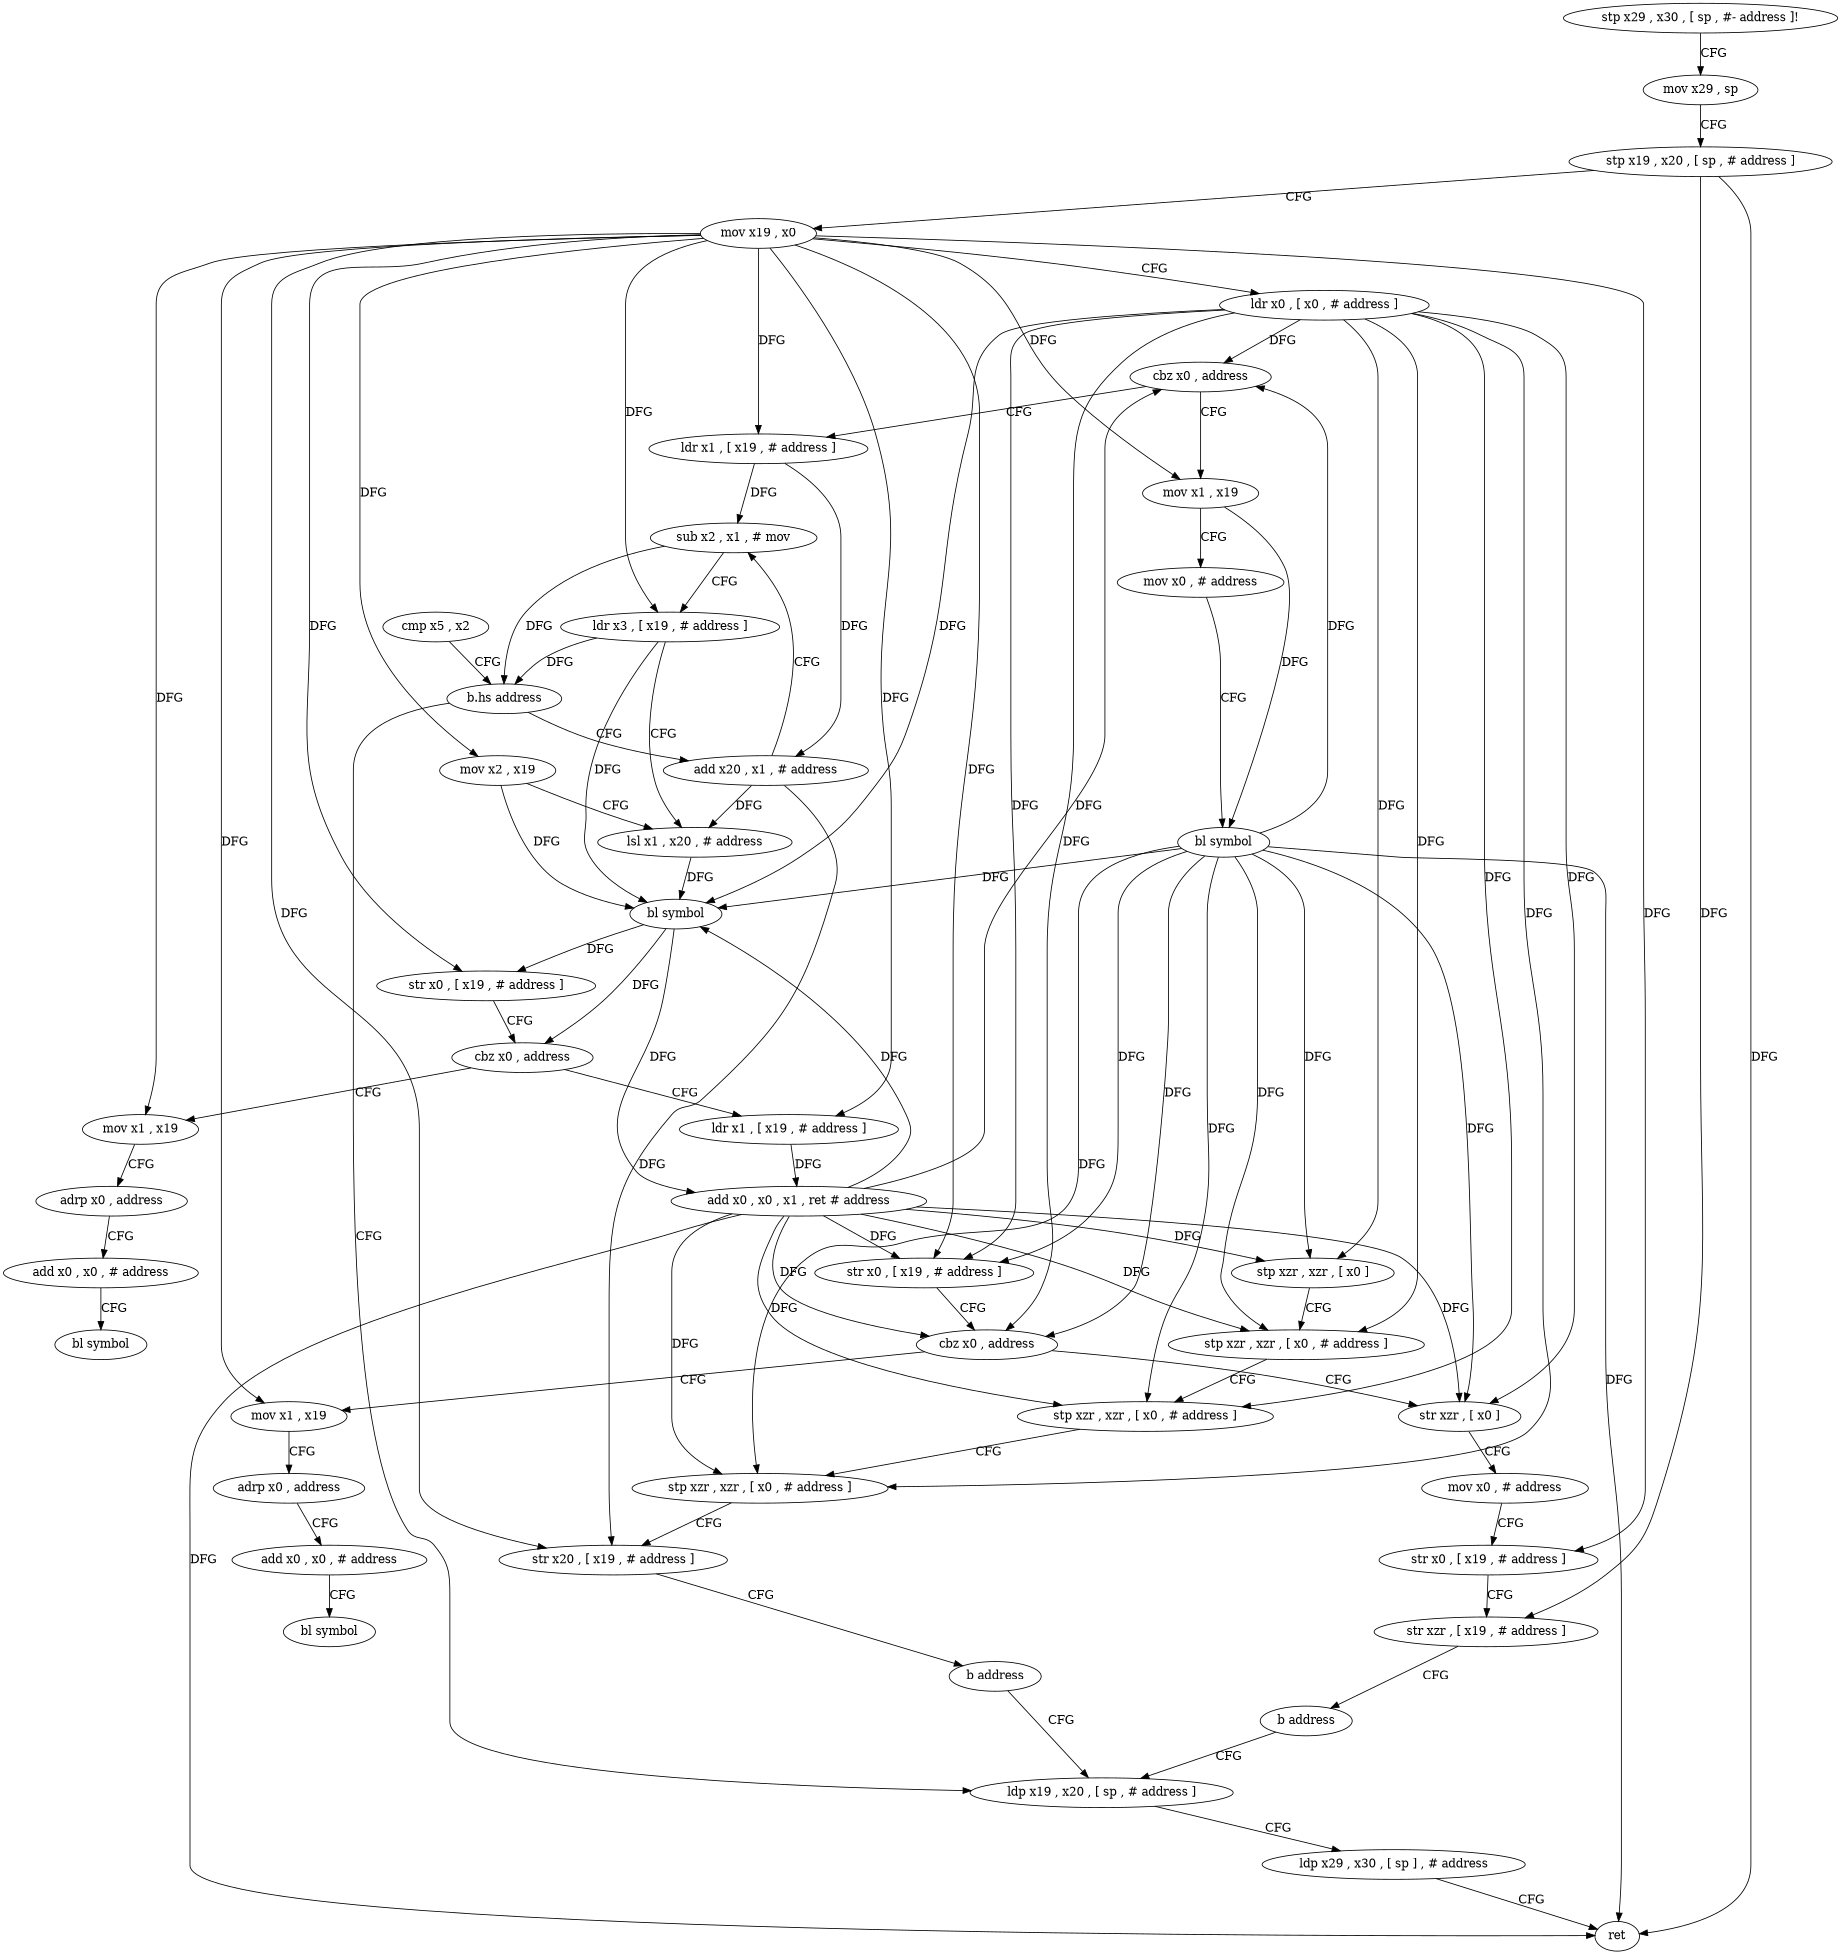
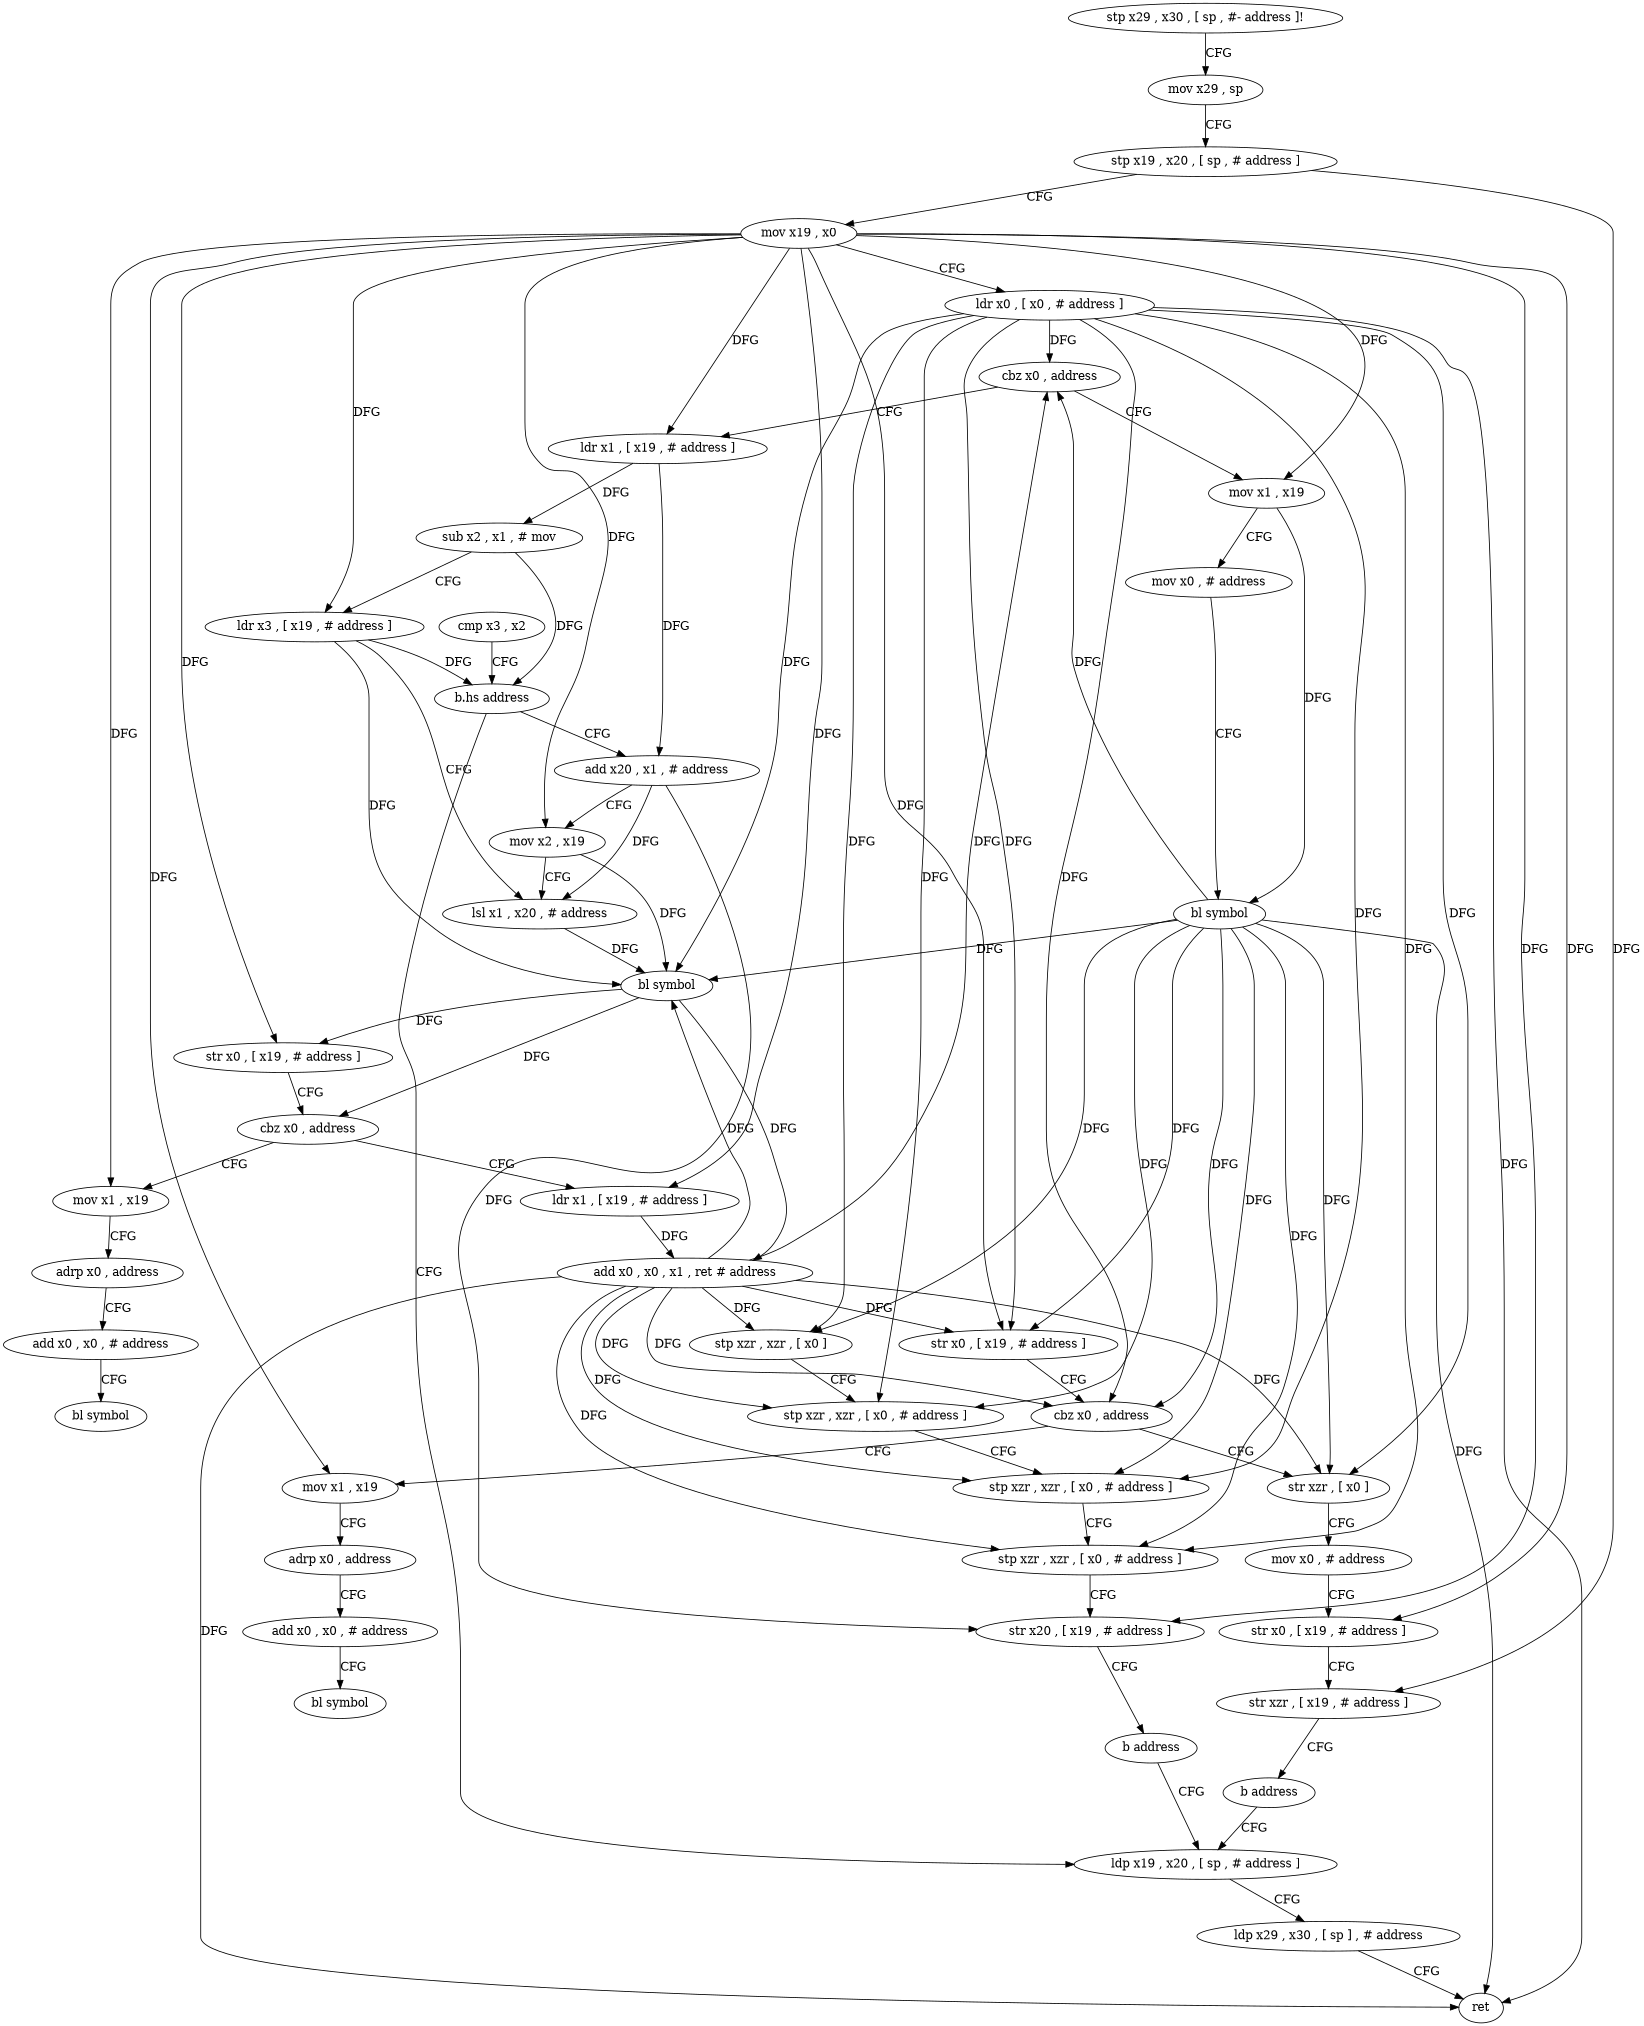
node "cmp x5 , x2": label "cmp x5 , x2" -> "cmp x3 , x2"
edge "add x20 , x1 , # address" -> "sub x2 , x1 , # mov": now "add x20 , x1 , # address" -> "mov x2 , x19"
edge "stp x19 , x20 , [ sp , # address ]" -> "ret": now "ldr x0 , [ x0 , # address ]" -> "ret"
